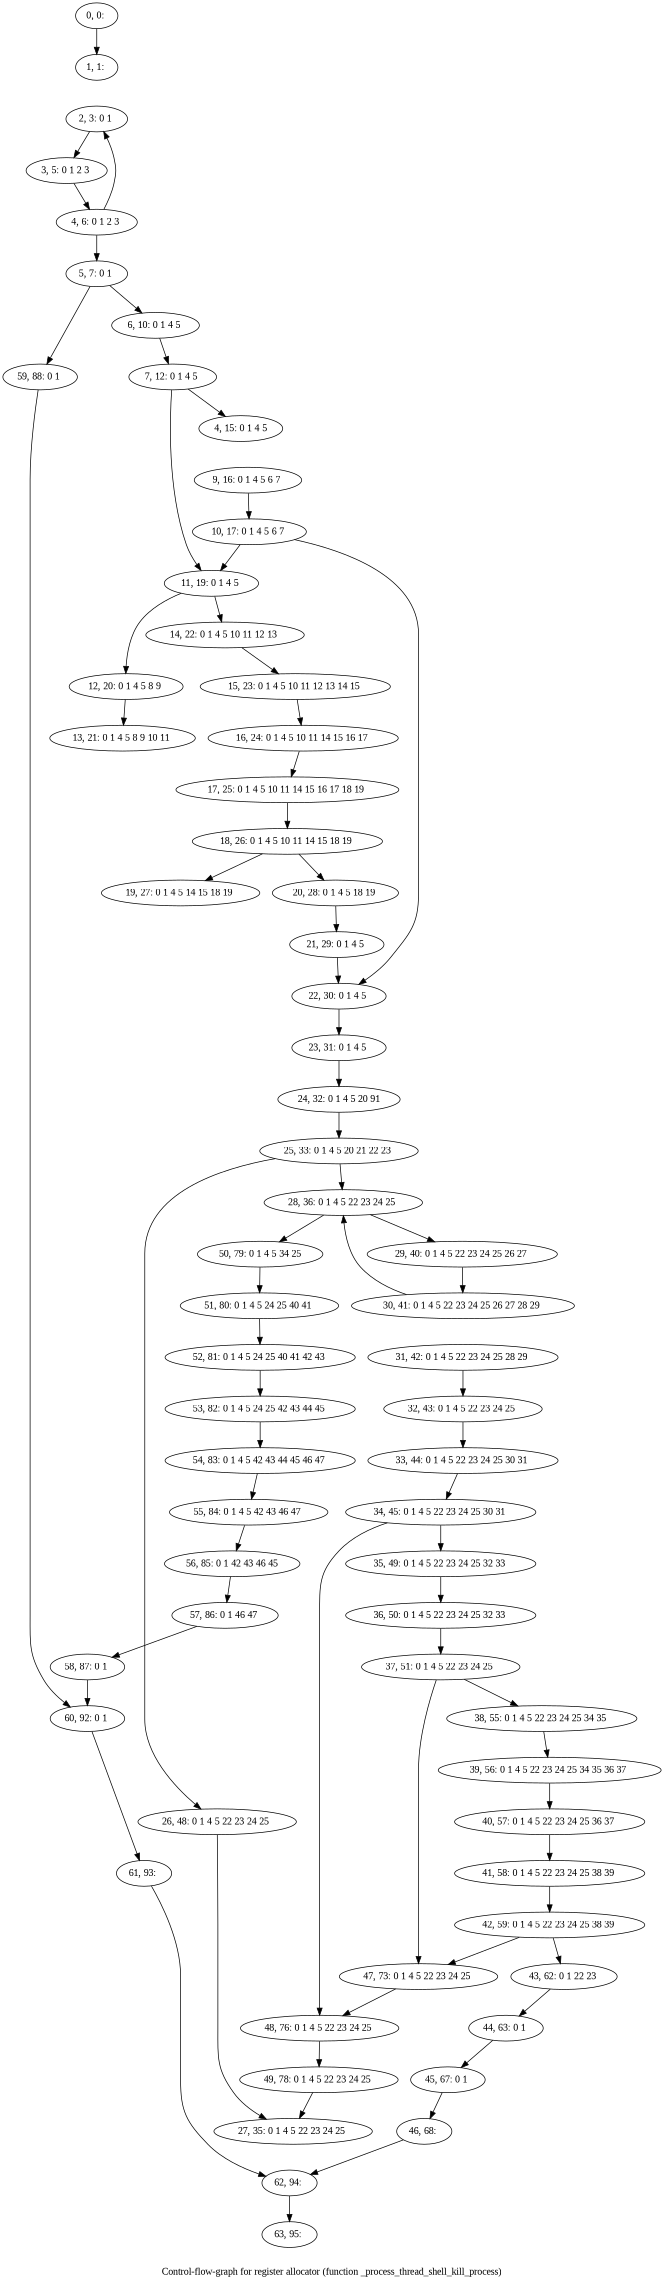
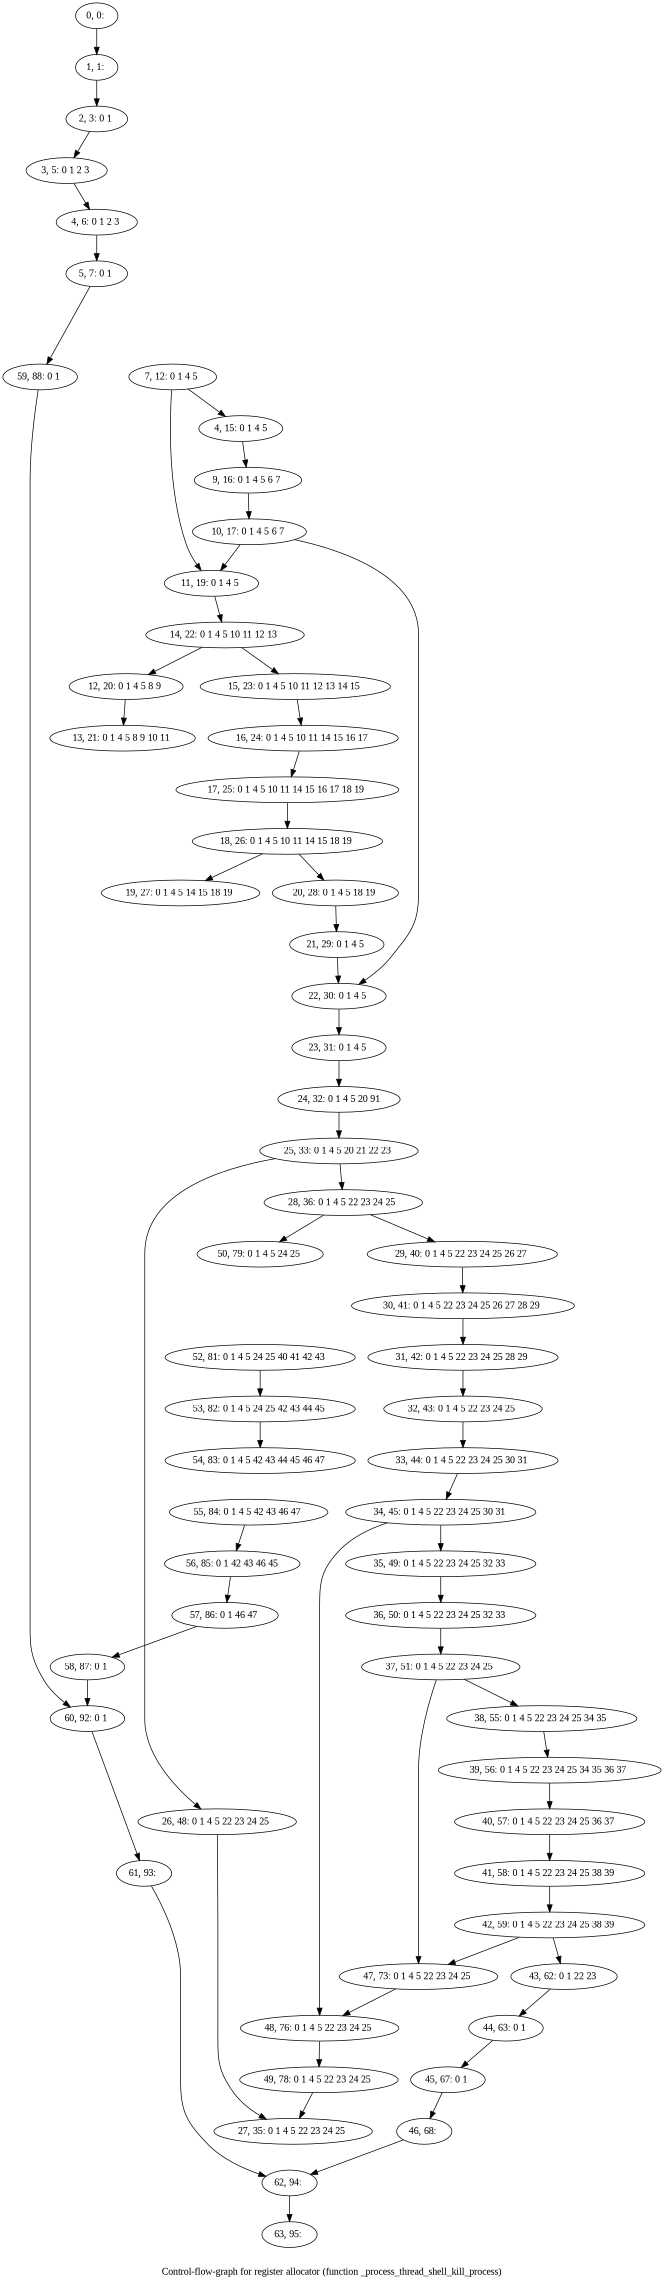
edge "4, 6: 0 1 2 3" -> "2, 3: 0 1": now "1, 1:" -> "2, 3: 0 1"
node "6, 10: 0 1 4 5": removed
edge "4, 15: 0 1 4 5" -> "9, 16: 0 1 4 5 6 7": added
edge "11, 19: 0 1 4 5" -> "12, 20: 0 1 4 5 8 9": now "14, 22: 0 1 4 5 10 11 12 13" -> "12, 20: 0 1 4 5 8 9"
node "50, 79: 0 1 4 5 34 25": label "50, 79: 0 1 4 5 34 25" -> "50, 79: 0 1 4 5 24 25"
edge "30, 41: 0 1 4 5 22 23 24 25 26 27 28 29" -> "28, 36: 0 1 4 5 22 23 24 25": now "30, 41: 0 1 4 5 22 23 24 25 26 27 28 29" -> "31, 42: 0 1 4 5 22 23 24 25 28 29"
node "51, 80: 0 1 4 5 24 25 40 41": removed
edge "54, 83: 0 1 4 5 42 43 44 45 46 47" -> "55, 84: 0 1 4 5 42 43 46 47": removed
